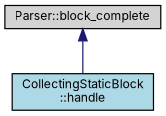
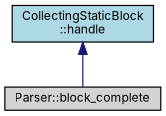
edge "CollectingStaticBlock ::handle" -> "Parser::block_complete": reversed
